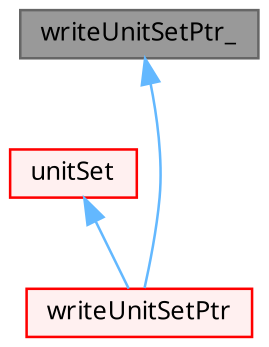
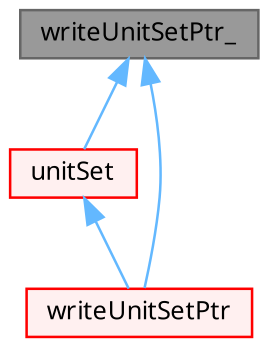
edge "unitSet" -> "writeUnitSetPtr_": added
